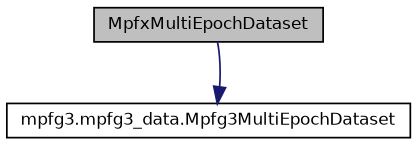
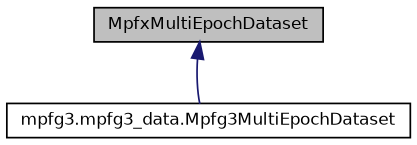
edge "MpfxMultiEpochDataset" -> "mpfg3.mpfg3_data.Mpfg3MultiEpochDataset": reversed
